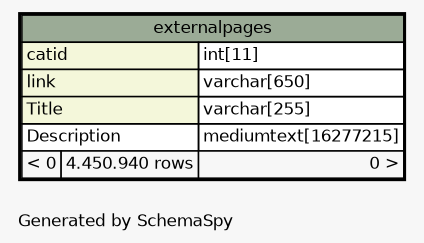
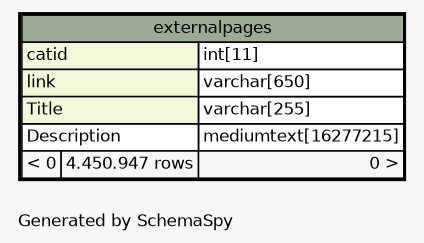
node "externalpages": text "4.450.940 rows" -> "4.450.947 rows"
